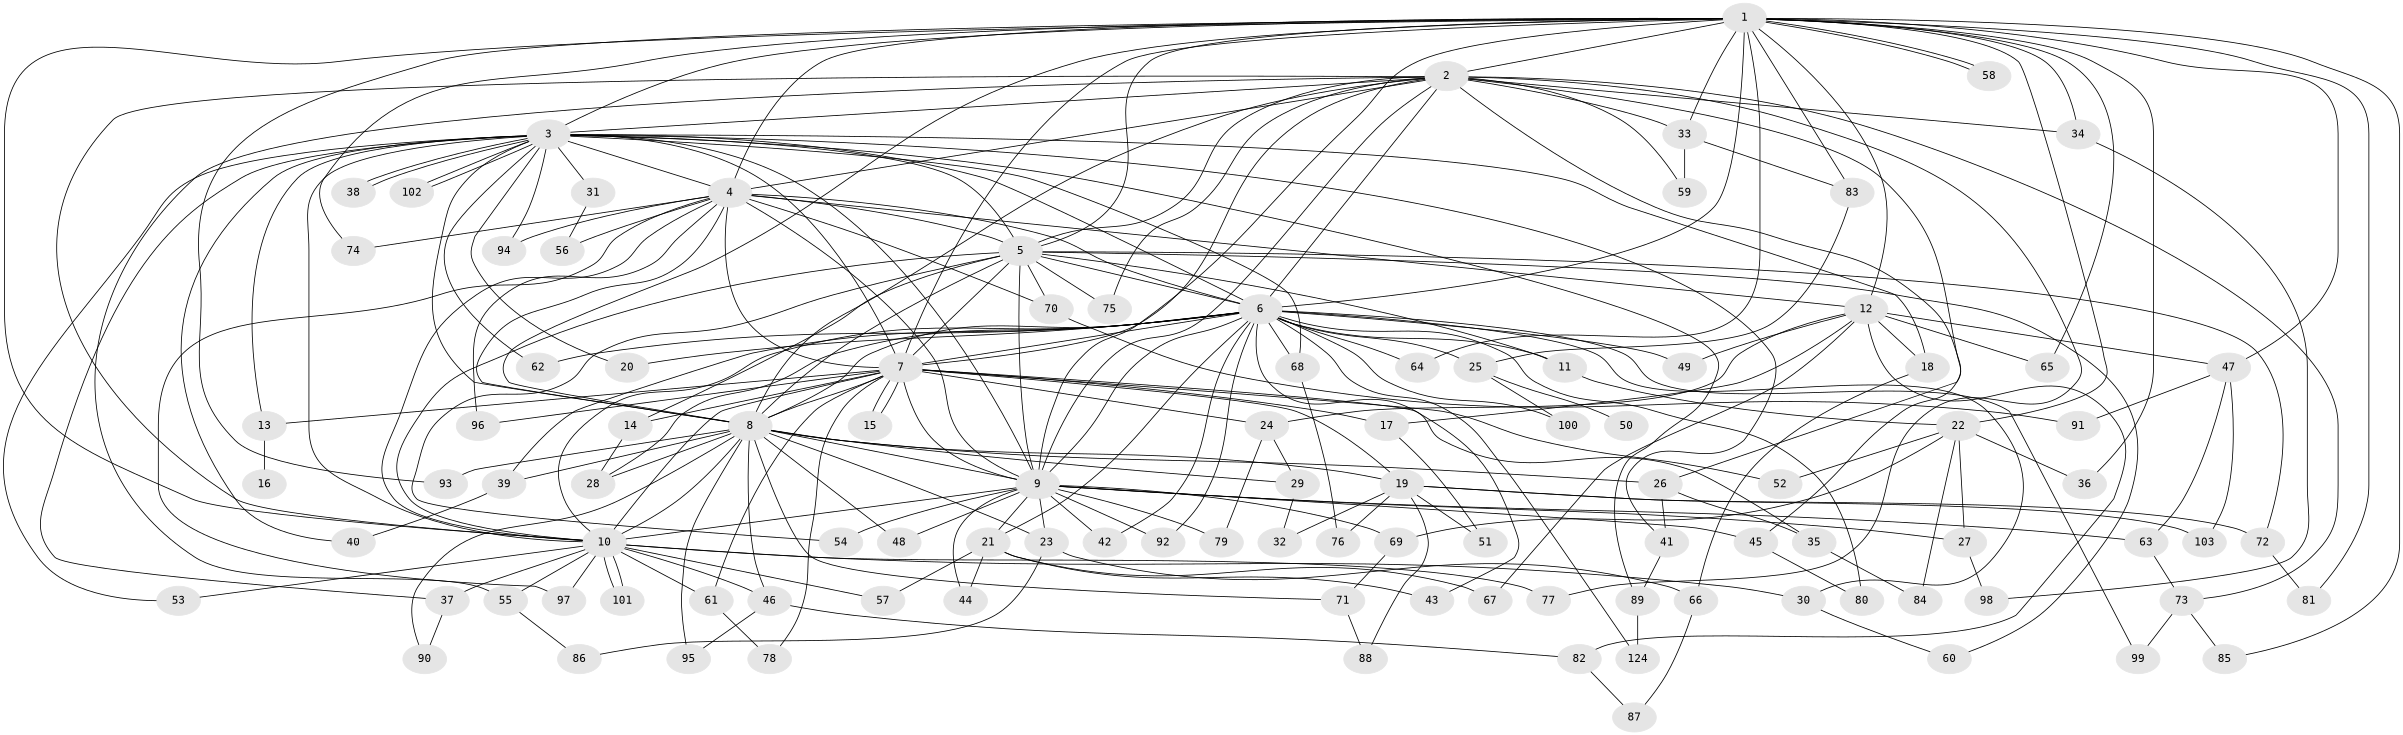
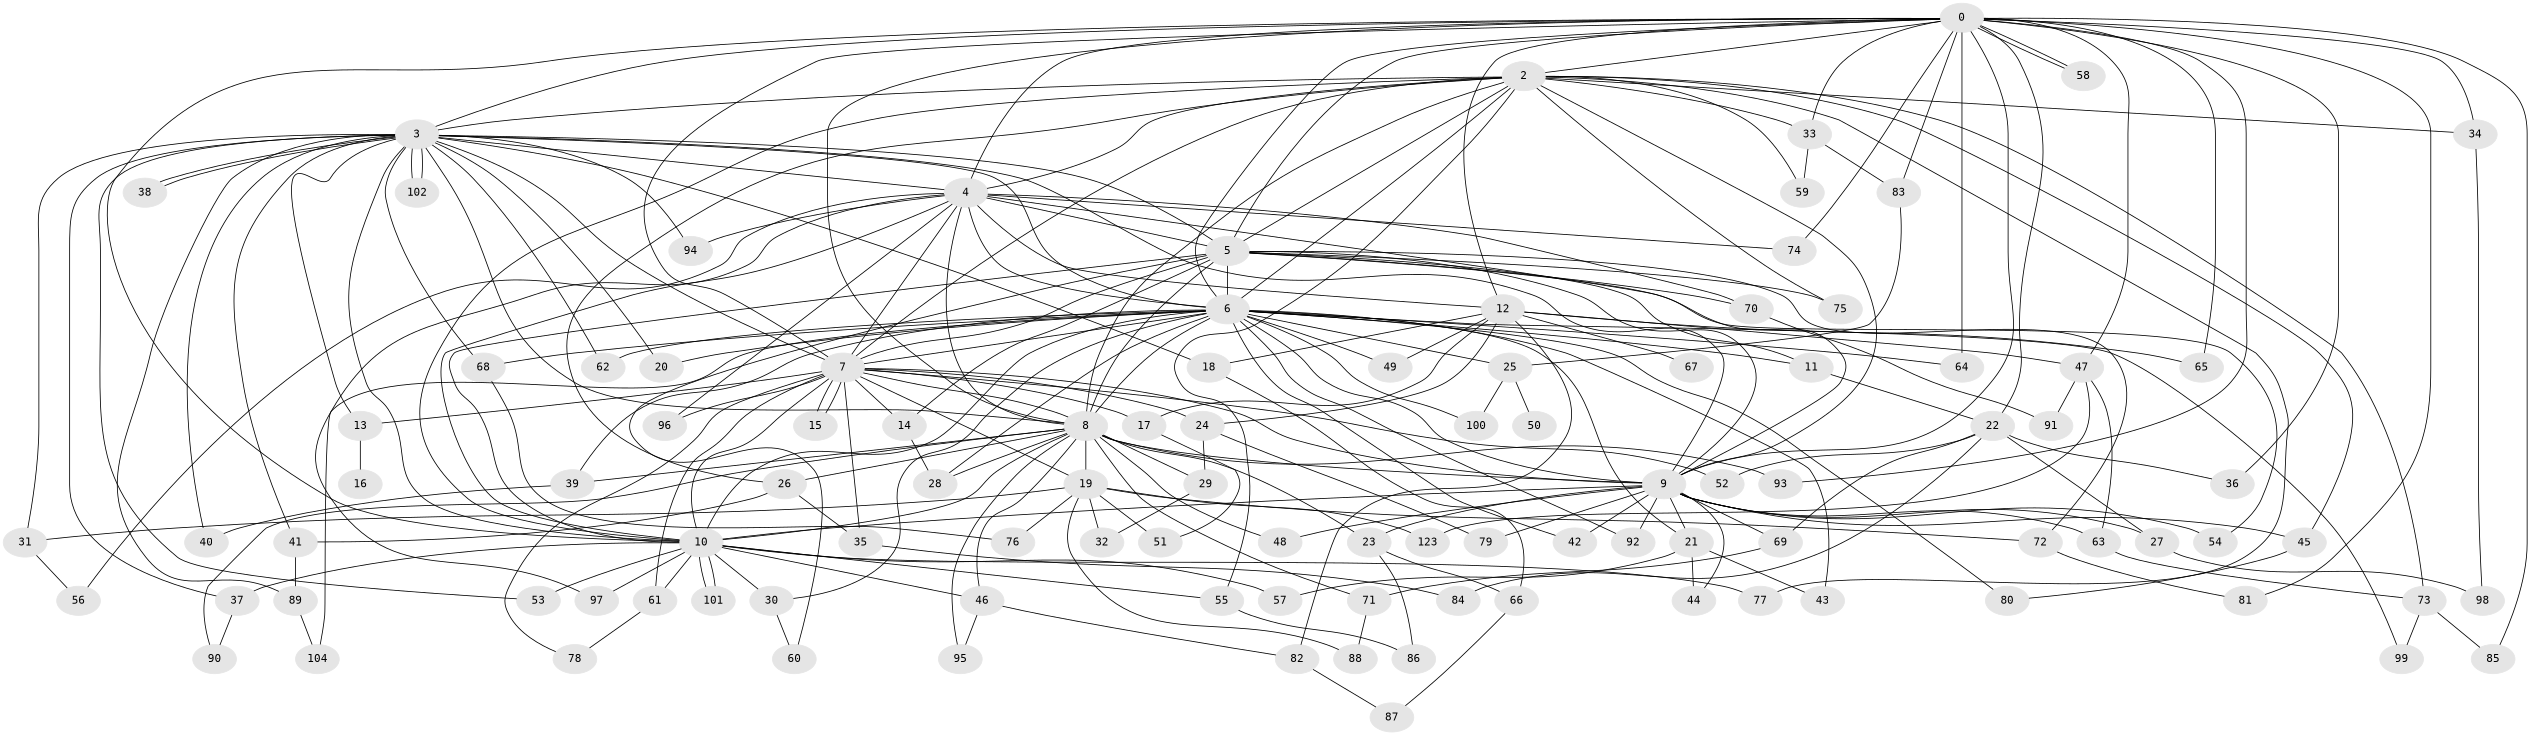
node "1": label "1" -> "0"
edge "19" -- "31": added
node "103": label "103" -> "123"
edge "21" -- "67": removed
node "124": label "124" -> "104"
